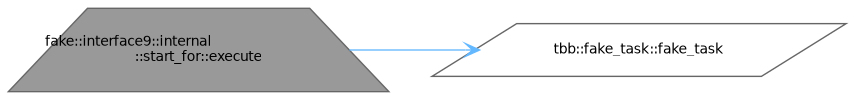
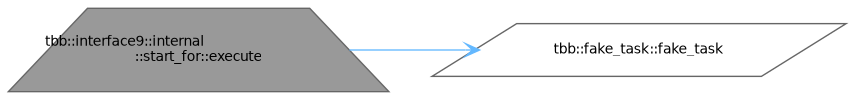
node "fake::interface9::internal ::start_for::execute": label "fake::interface9::internal ::start_for::execute" -> "tbb::interface9::internal ::start_for::execute"
